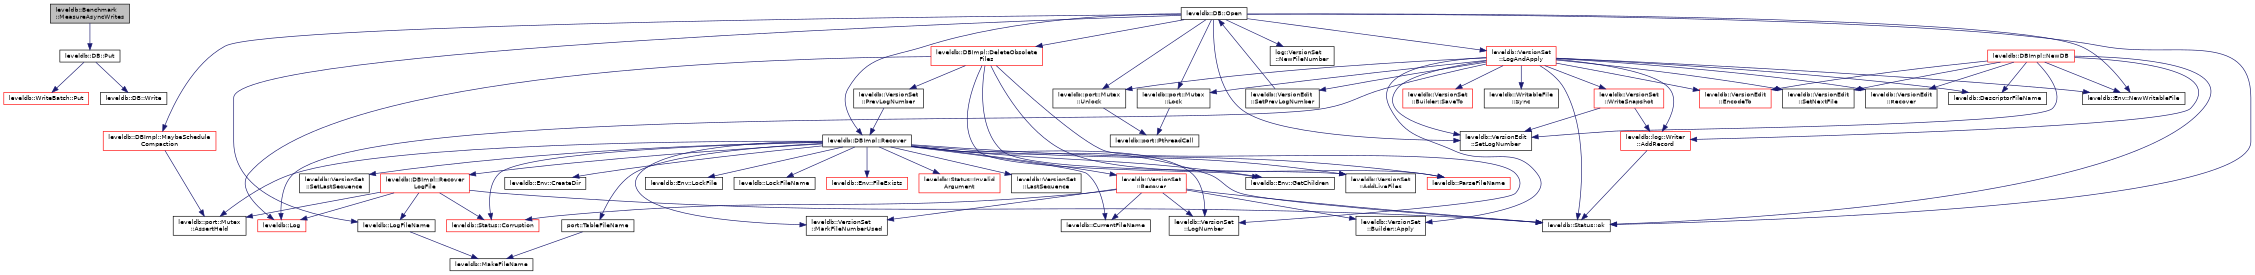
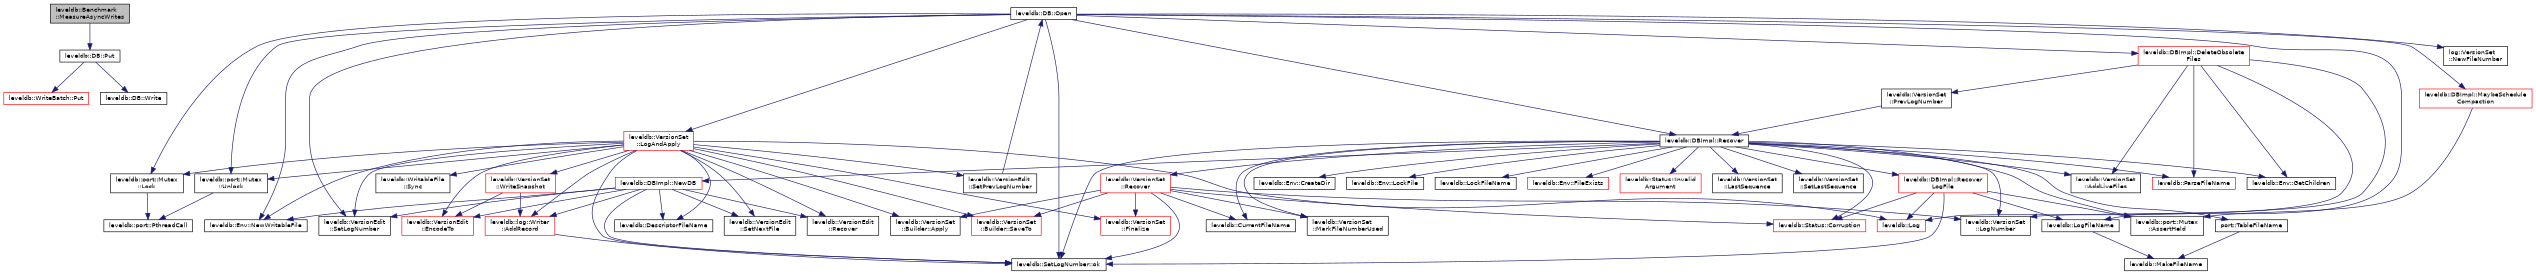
edge "leveldb::VersionSet ::WriteSnapshot" -> "leveldb::VersionEdit ::SetLogNumber": now "leveldb::VersionSet ::WriteSnapshot" -> "leveldb::VersionEdit ::EncodeTo"
edge "leveldb::DBImpl::Recover" -> "leveldb::DBImpl::NewDB": added
edge "leveldb::VersionSet ::Recover" -> "leveldb::VersionSet ::Builder::SaveTo": added
node "leveldb::VersionSet ::Finalize": added
node "leveldb::Status::ok": label "leveldb::Status::ok" -> "leveldb::SetLogNumber::ok"
